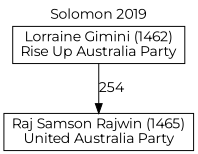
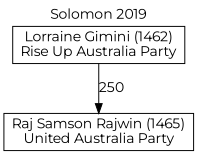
edge "Lorraine Gimini (1462) Rise Up Australia Party" -> "Raj Samson Rajwin (1465) United Australia Party": label "254" -> "250"
